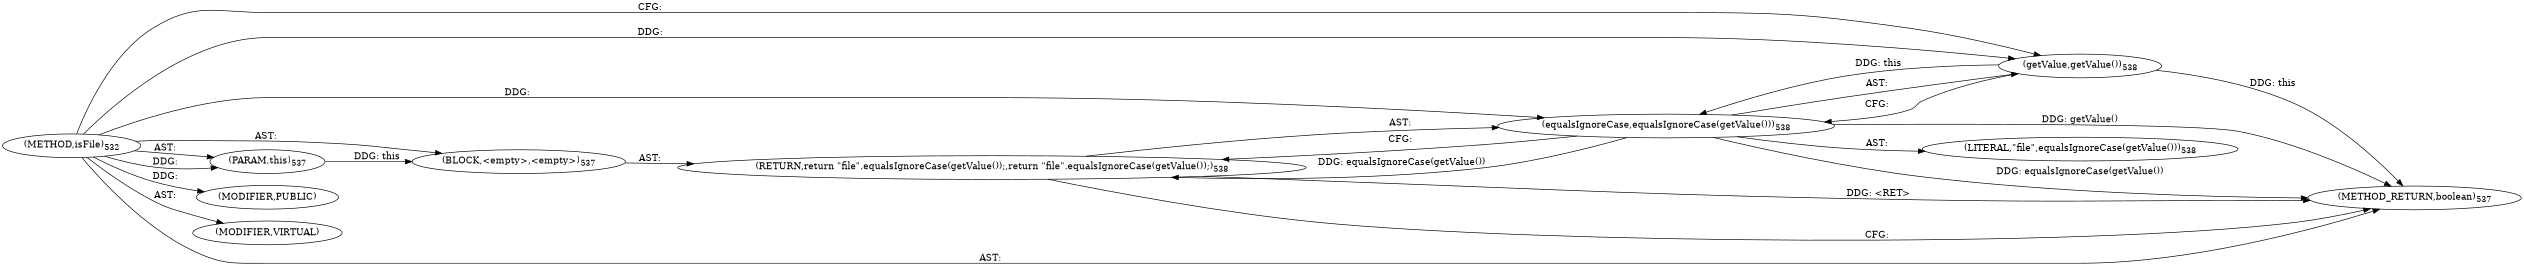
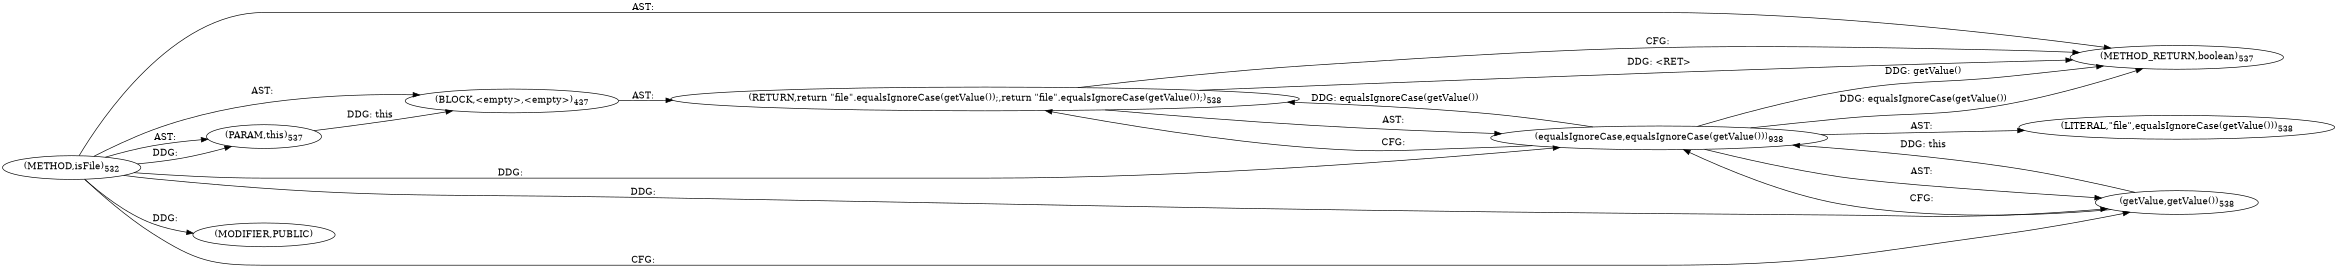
edge "(getValue,getValue())" -> "(METHOD_RETURN,boolean)": removed, label "DDG: this"
node "(equalsIgnoreCase,equalsIgnoreCase(getValue()))": text "538" -> "938"
node "(BLOCK,<empty>,<empty>)": text "537" -> "437"
node "(MODIFIER,VIRTUAL)": removed
